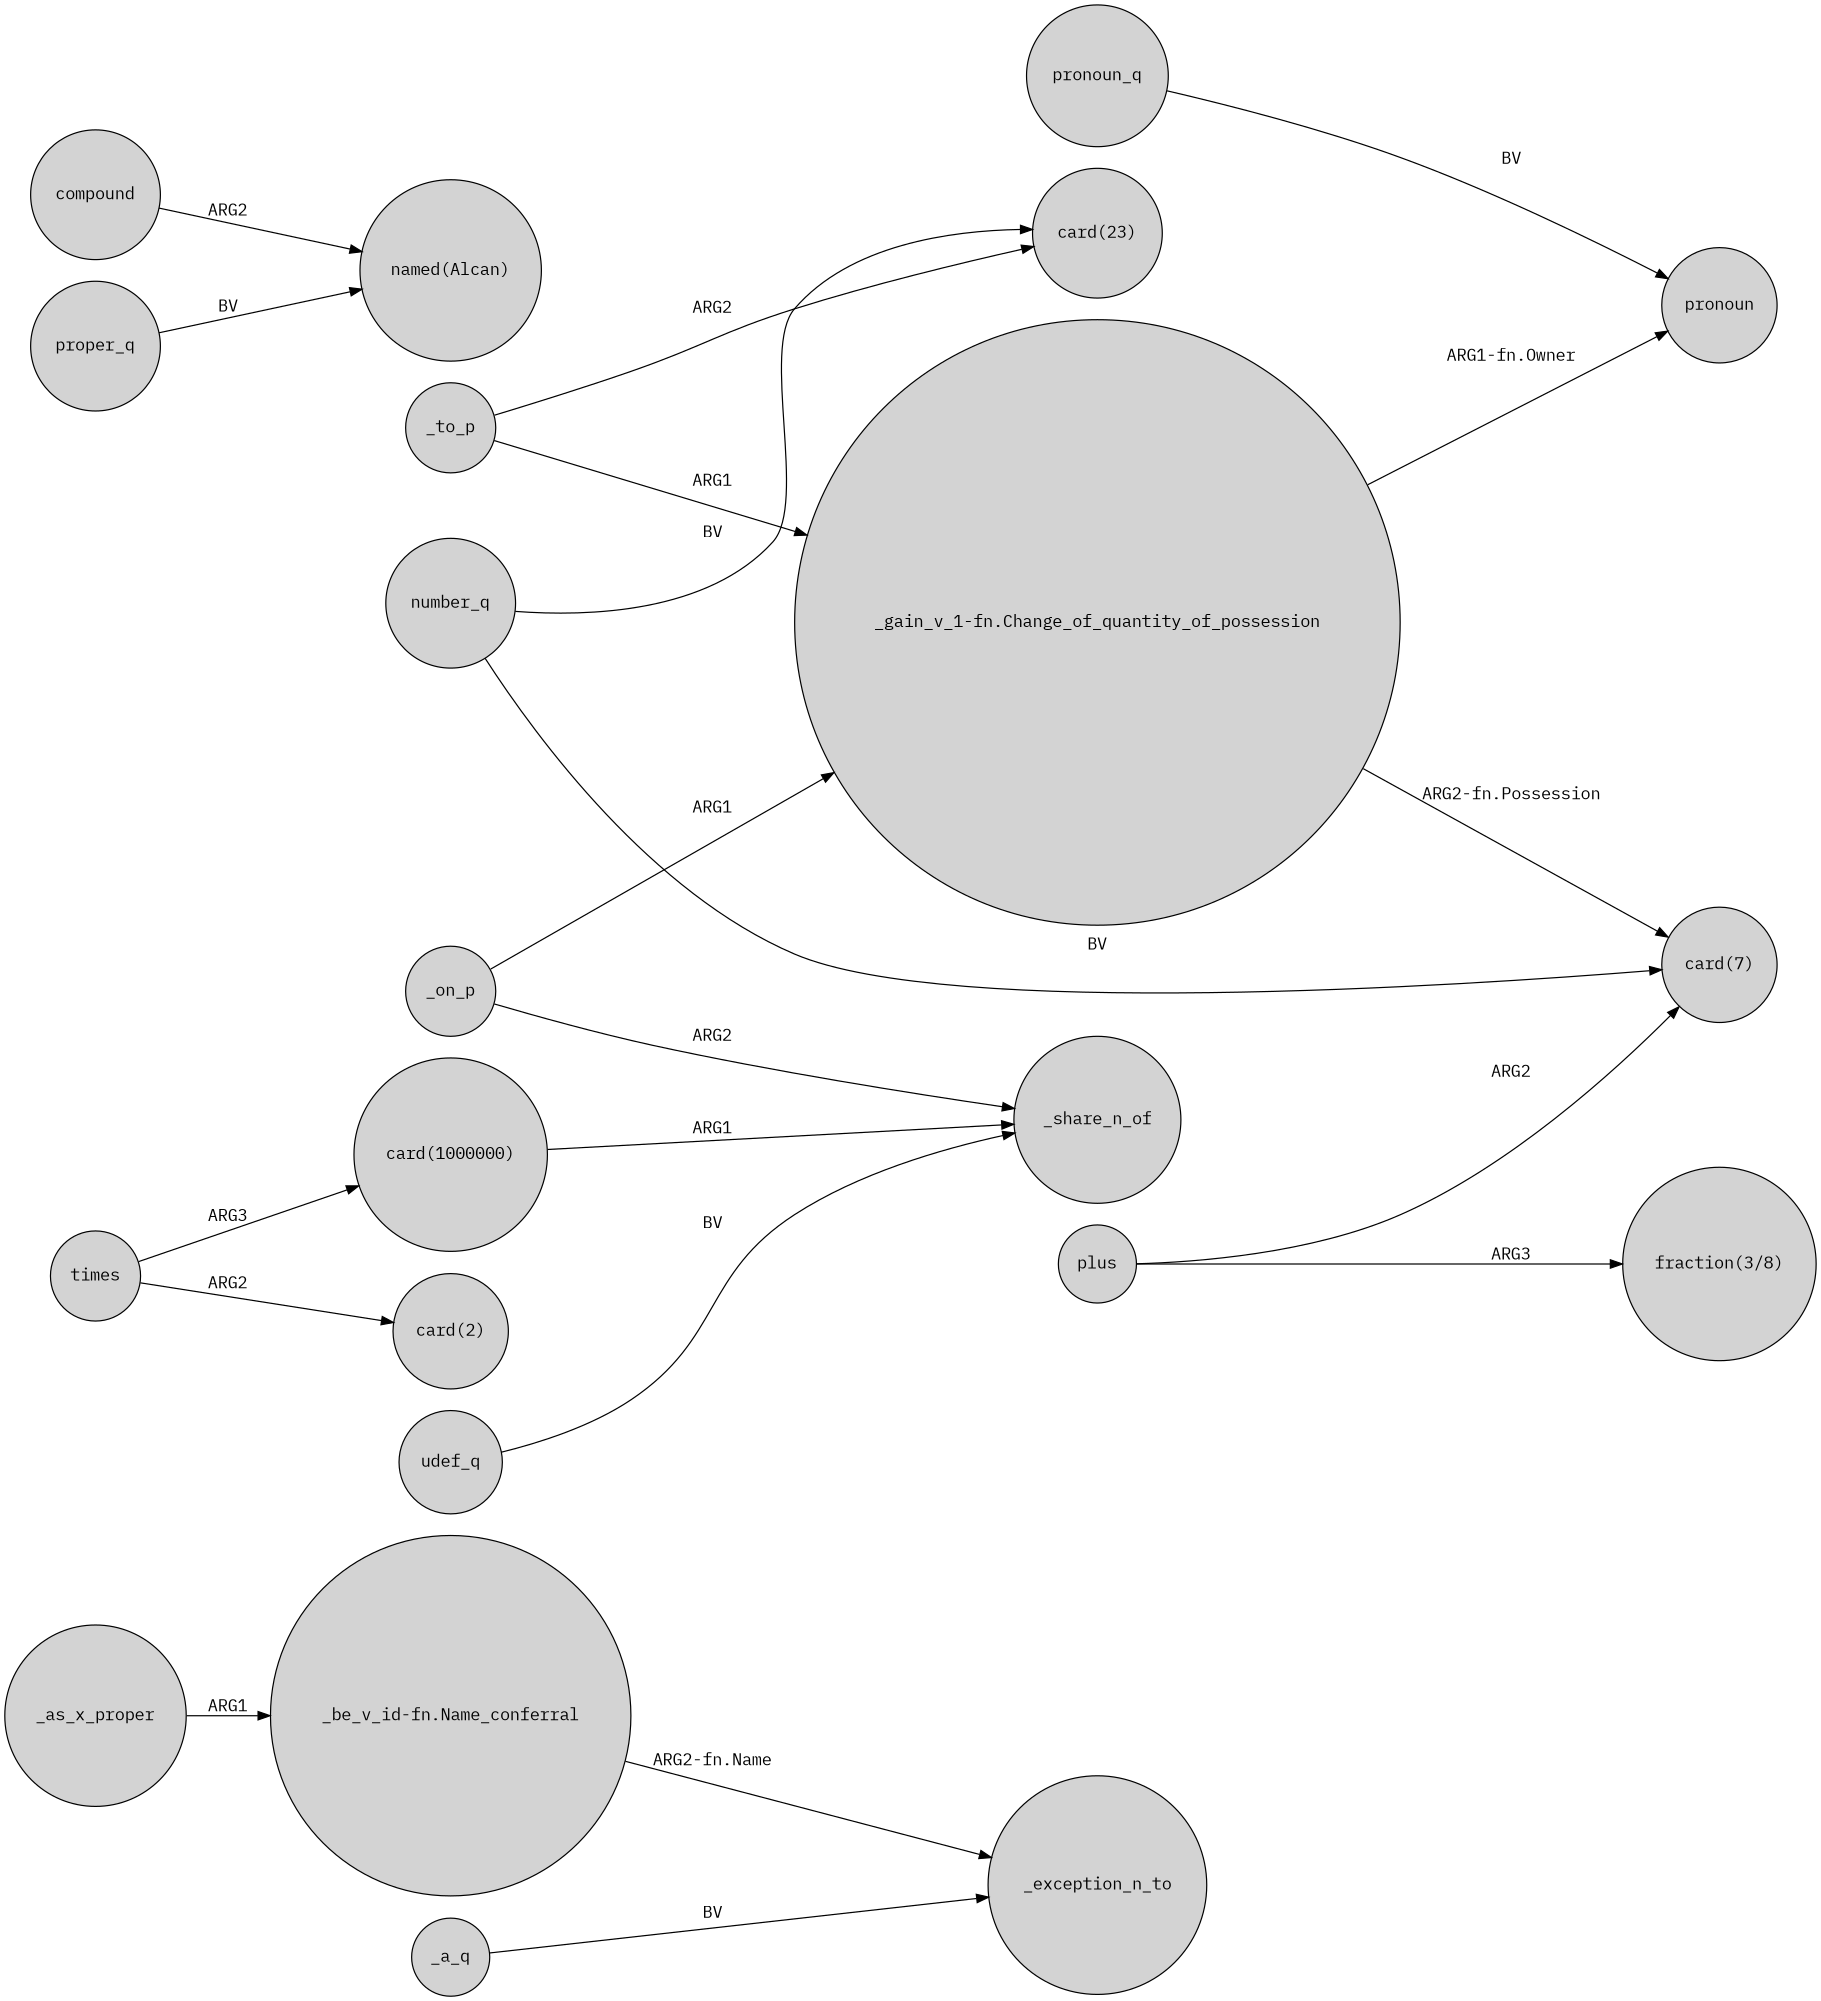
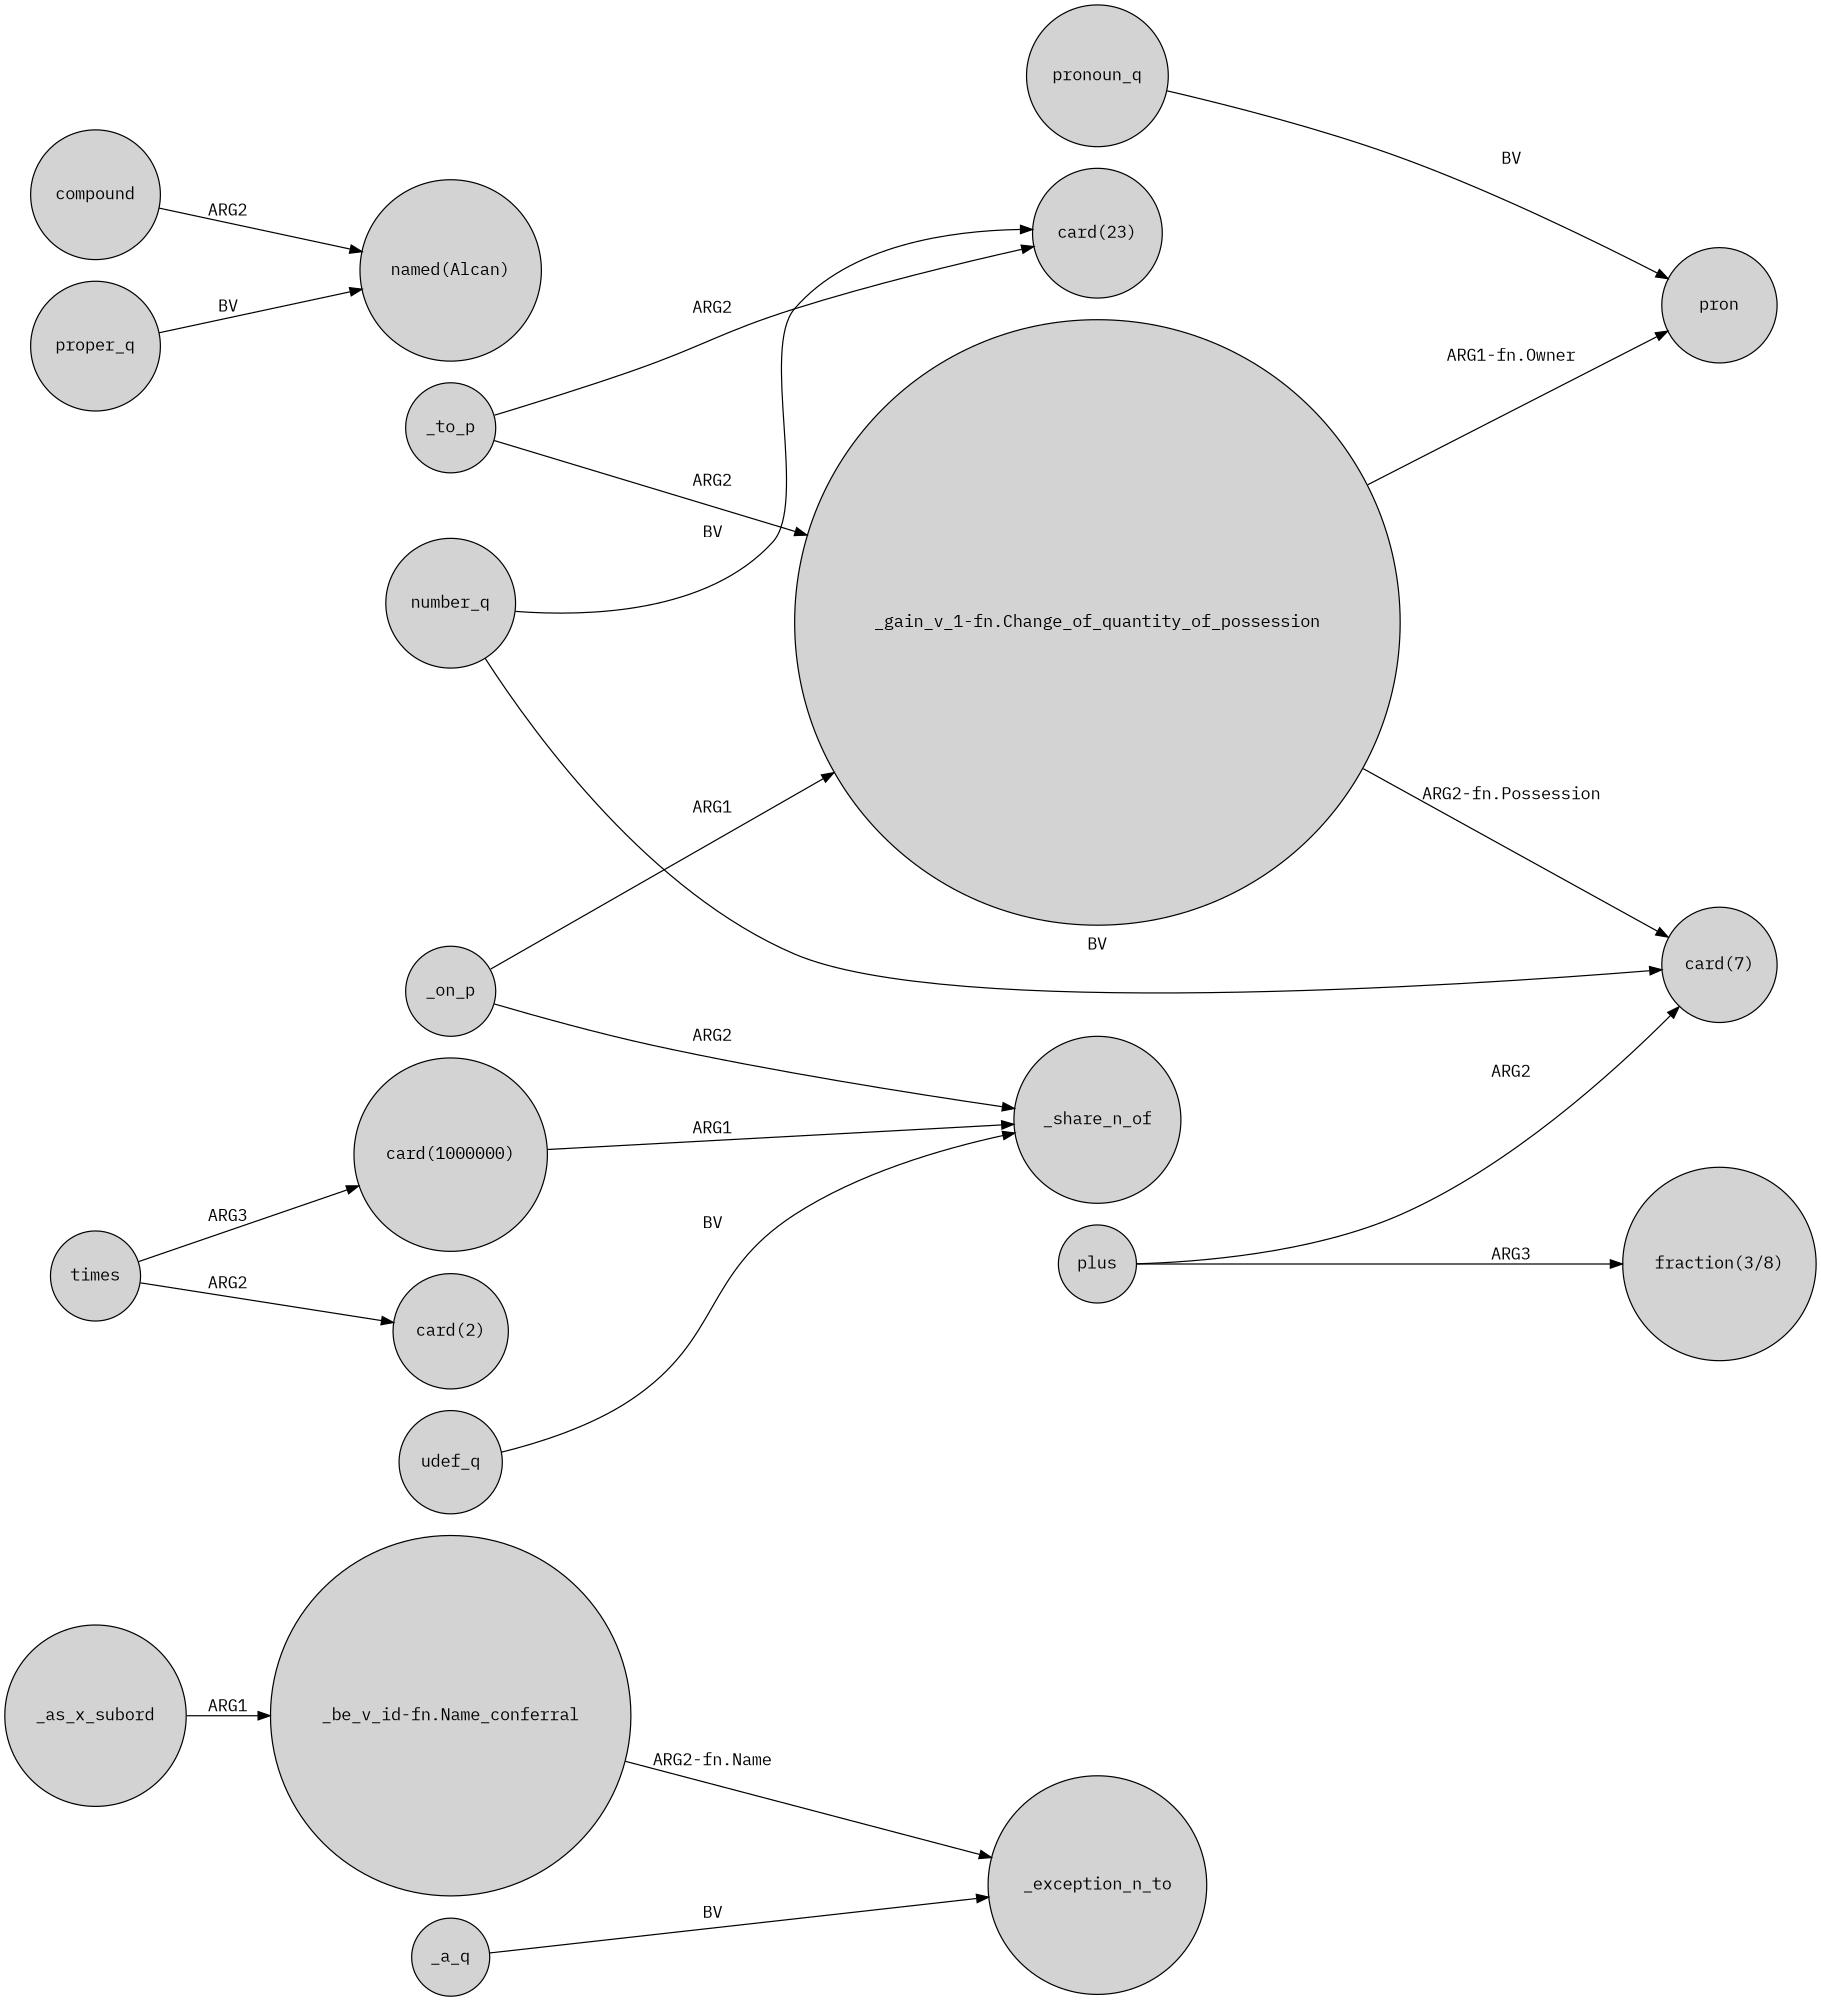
node "pronoun": label "pronoun" -> "pron"
edge "_to_p" -> "_gain_v_1-fn.Change_of_quantity_of_possession": label "ARG1" -> "ARG2"
node "_as_x_proper": label "_as_x_proper" -> "_as_x_subord"
